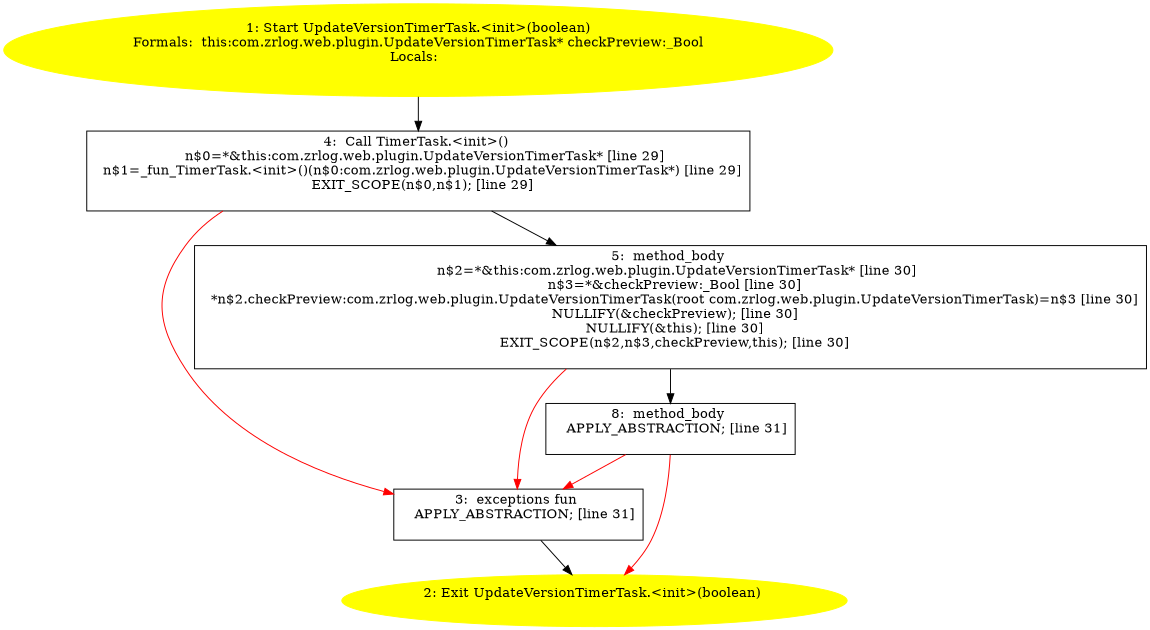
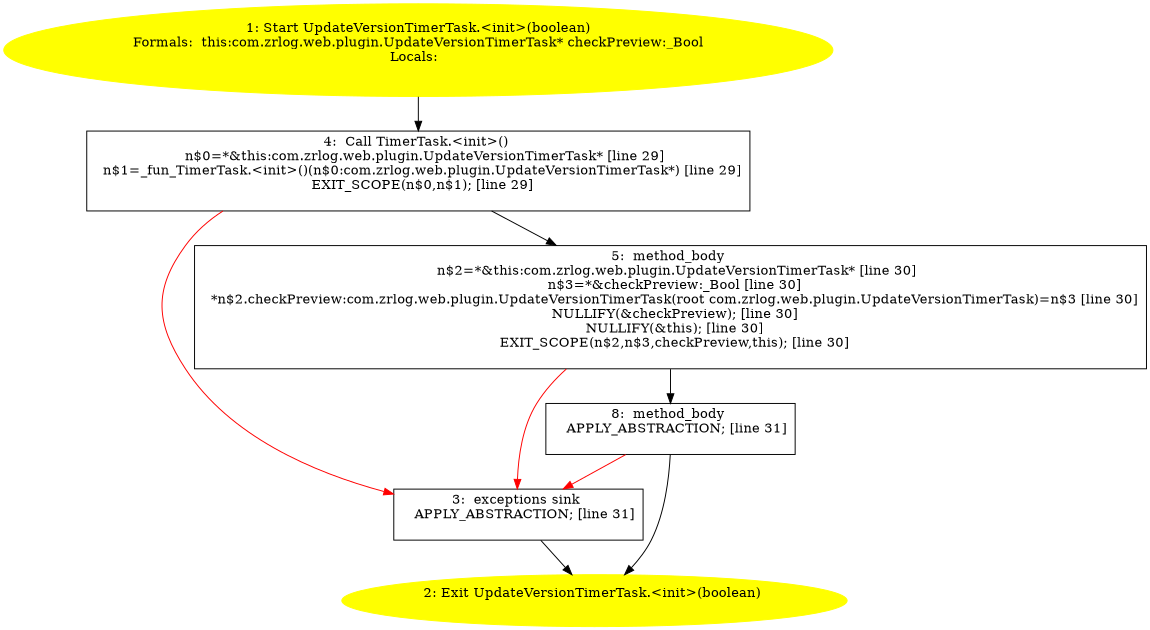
node "3:  exceptions fun APPLY_ABSTRACTION; [line 31]": label "3:  exceptions fun APPLY_ABSTRACTION; [line 31]" -> "3:  exceptions sink APPLY_ABSTRACTION; [line 31]"
edge "8:  method_body APPLY_ABSTRACTION; [line 31]" -> "2: Exit UpdateVersionTimerTask.<init>(boolean)": color red -> black
